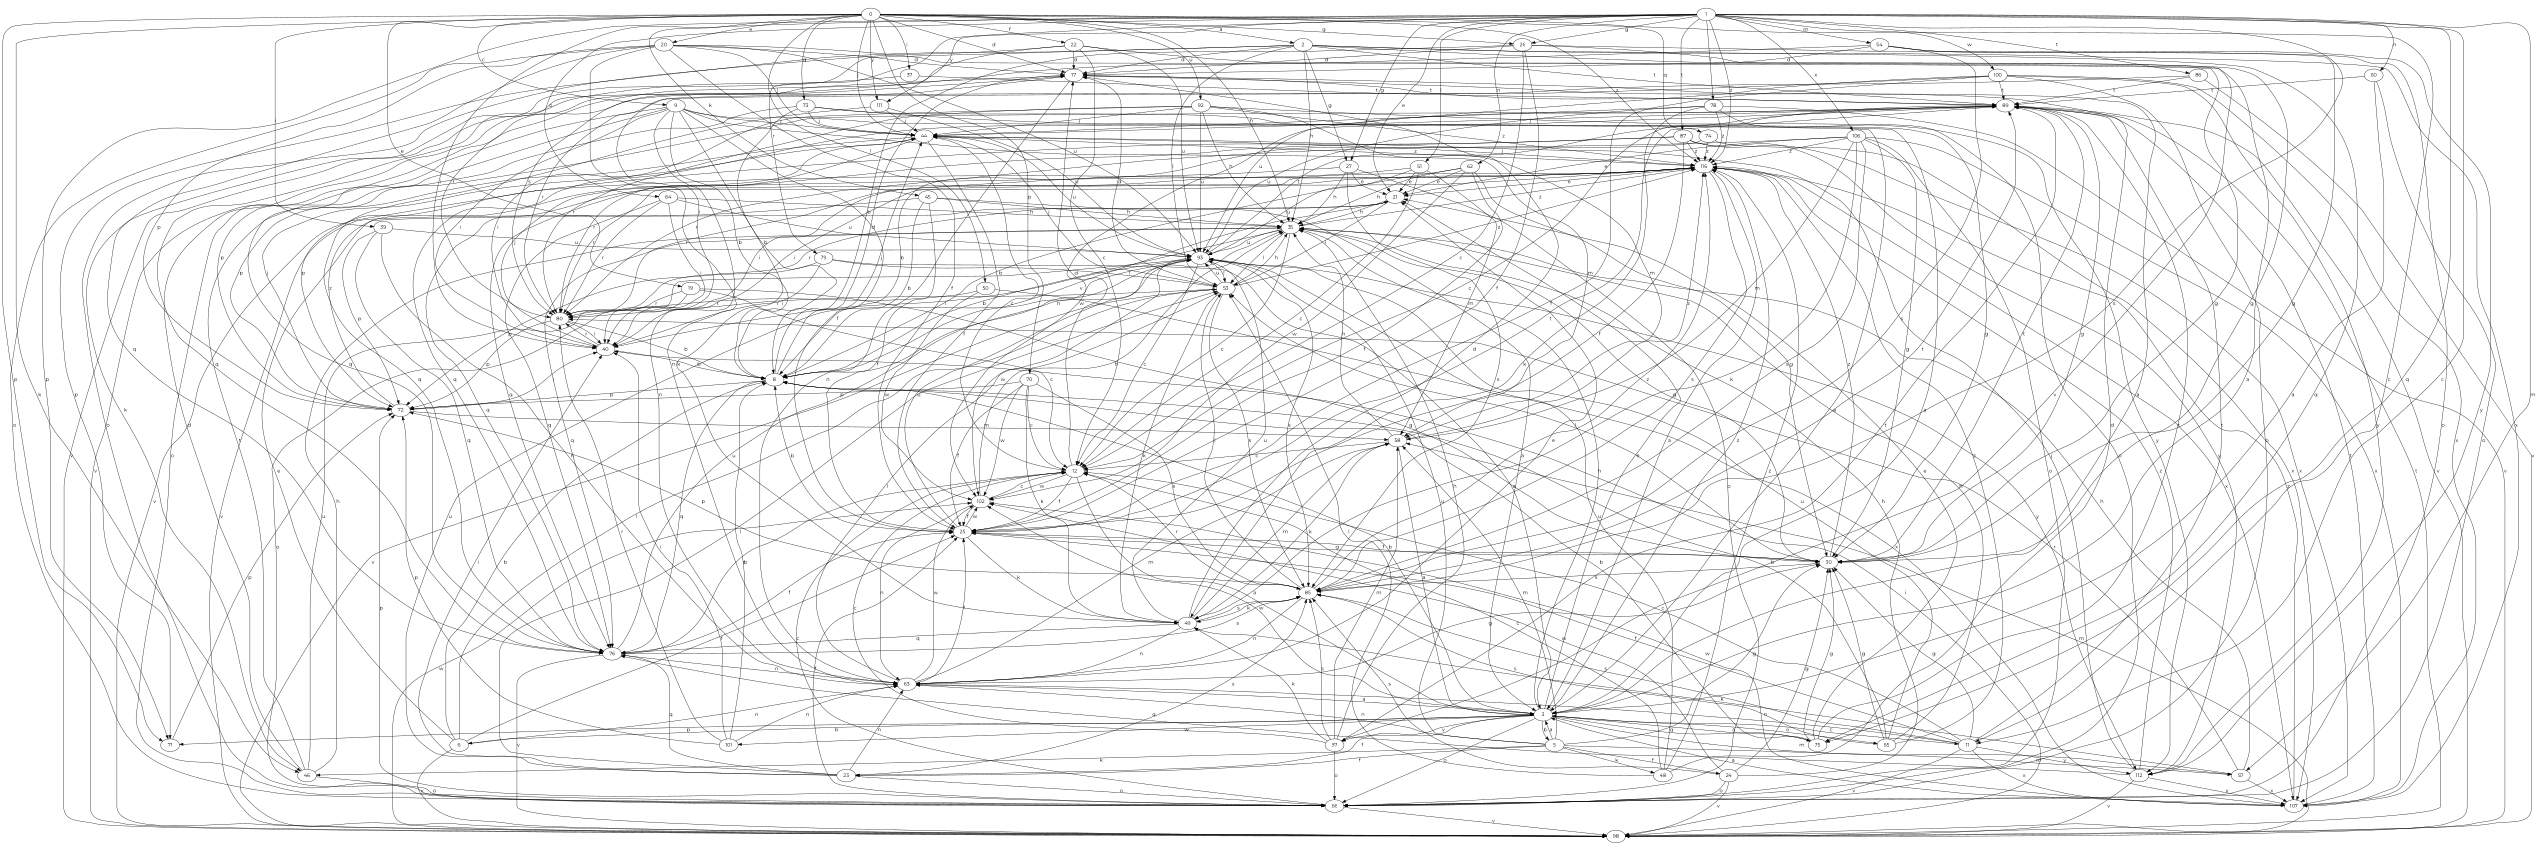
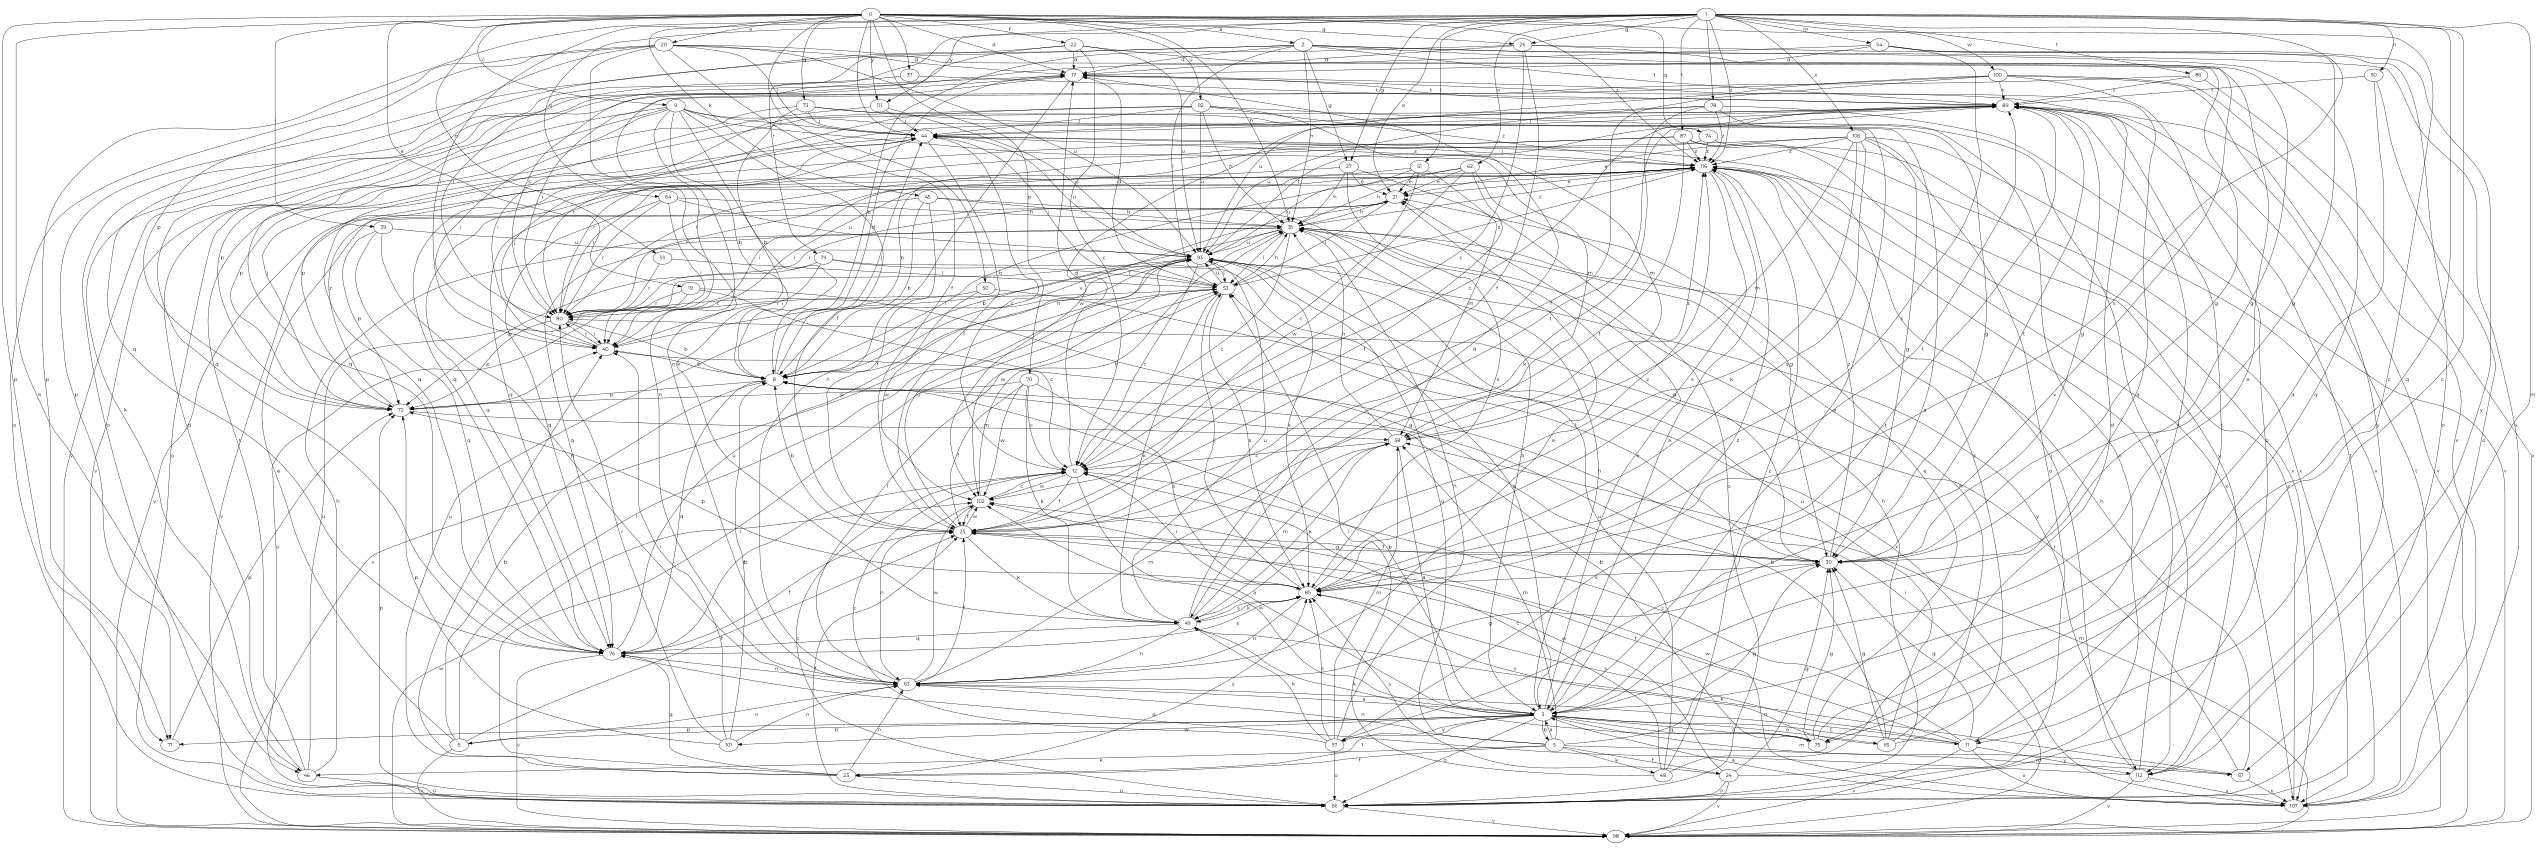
node "59": added
edge "75" -> "49": added, label "k"
